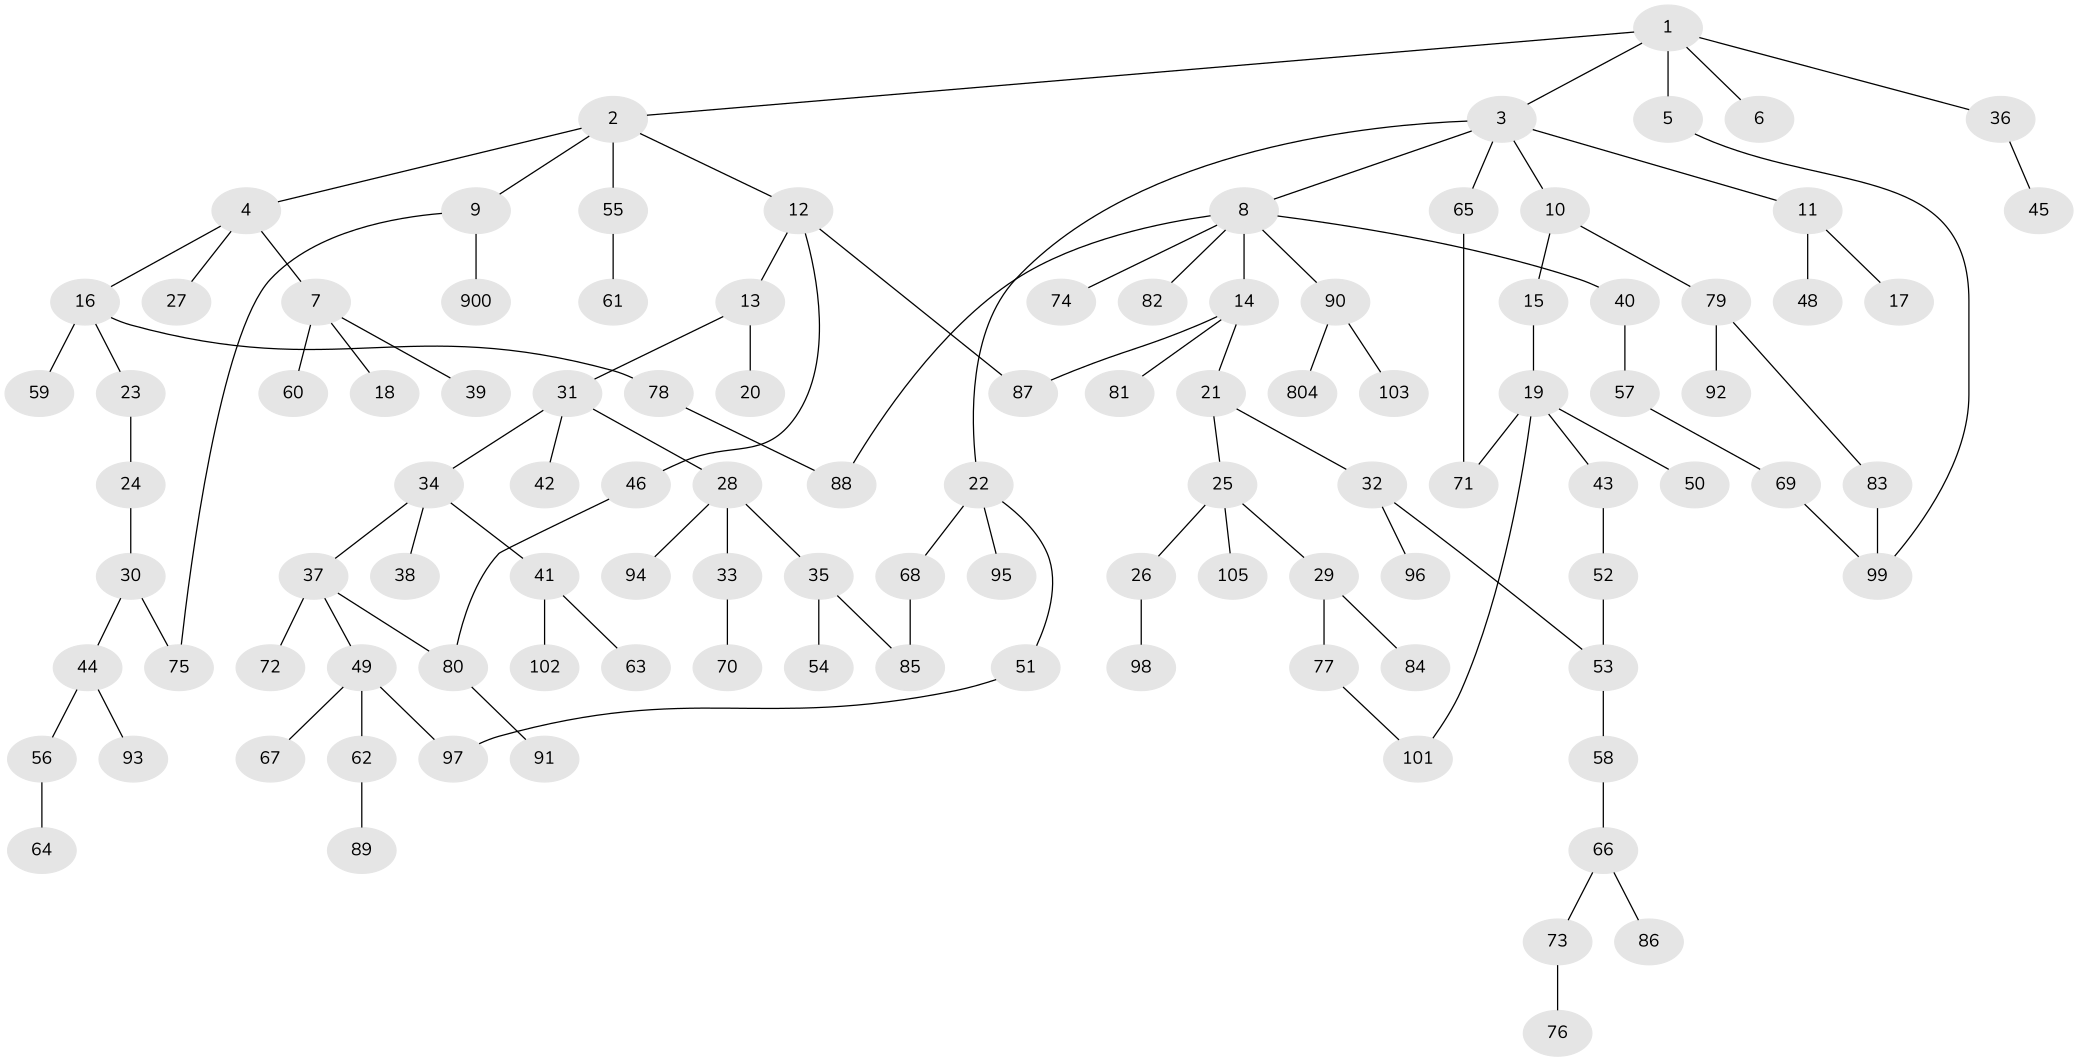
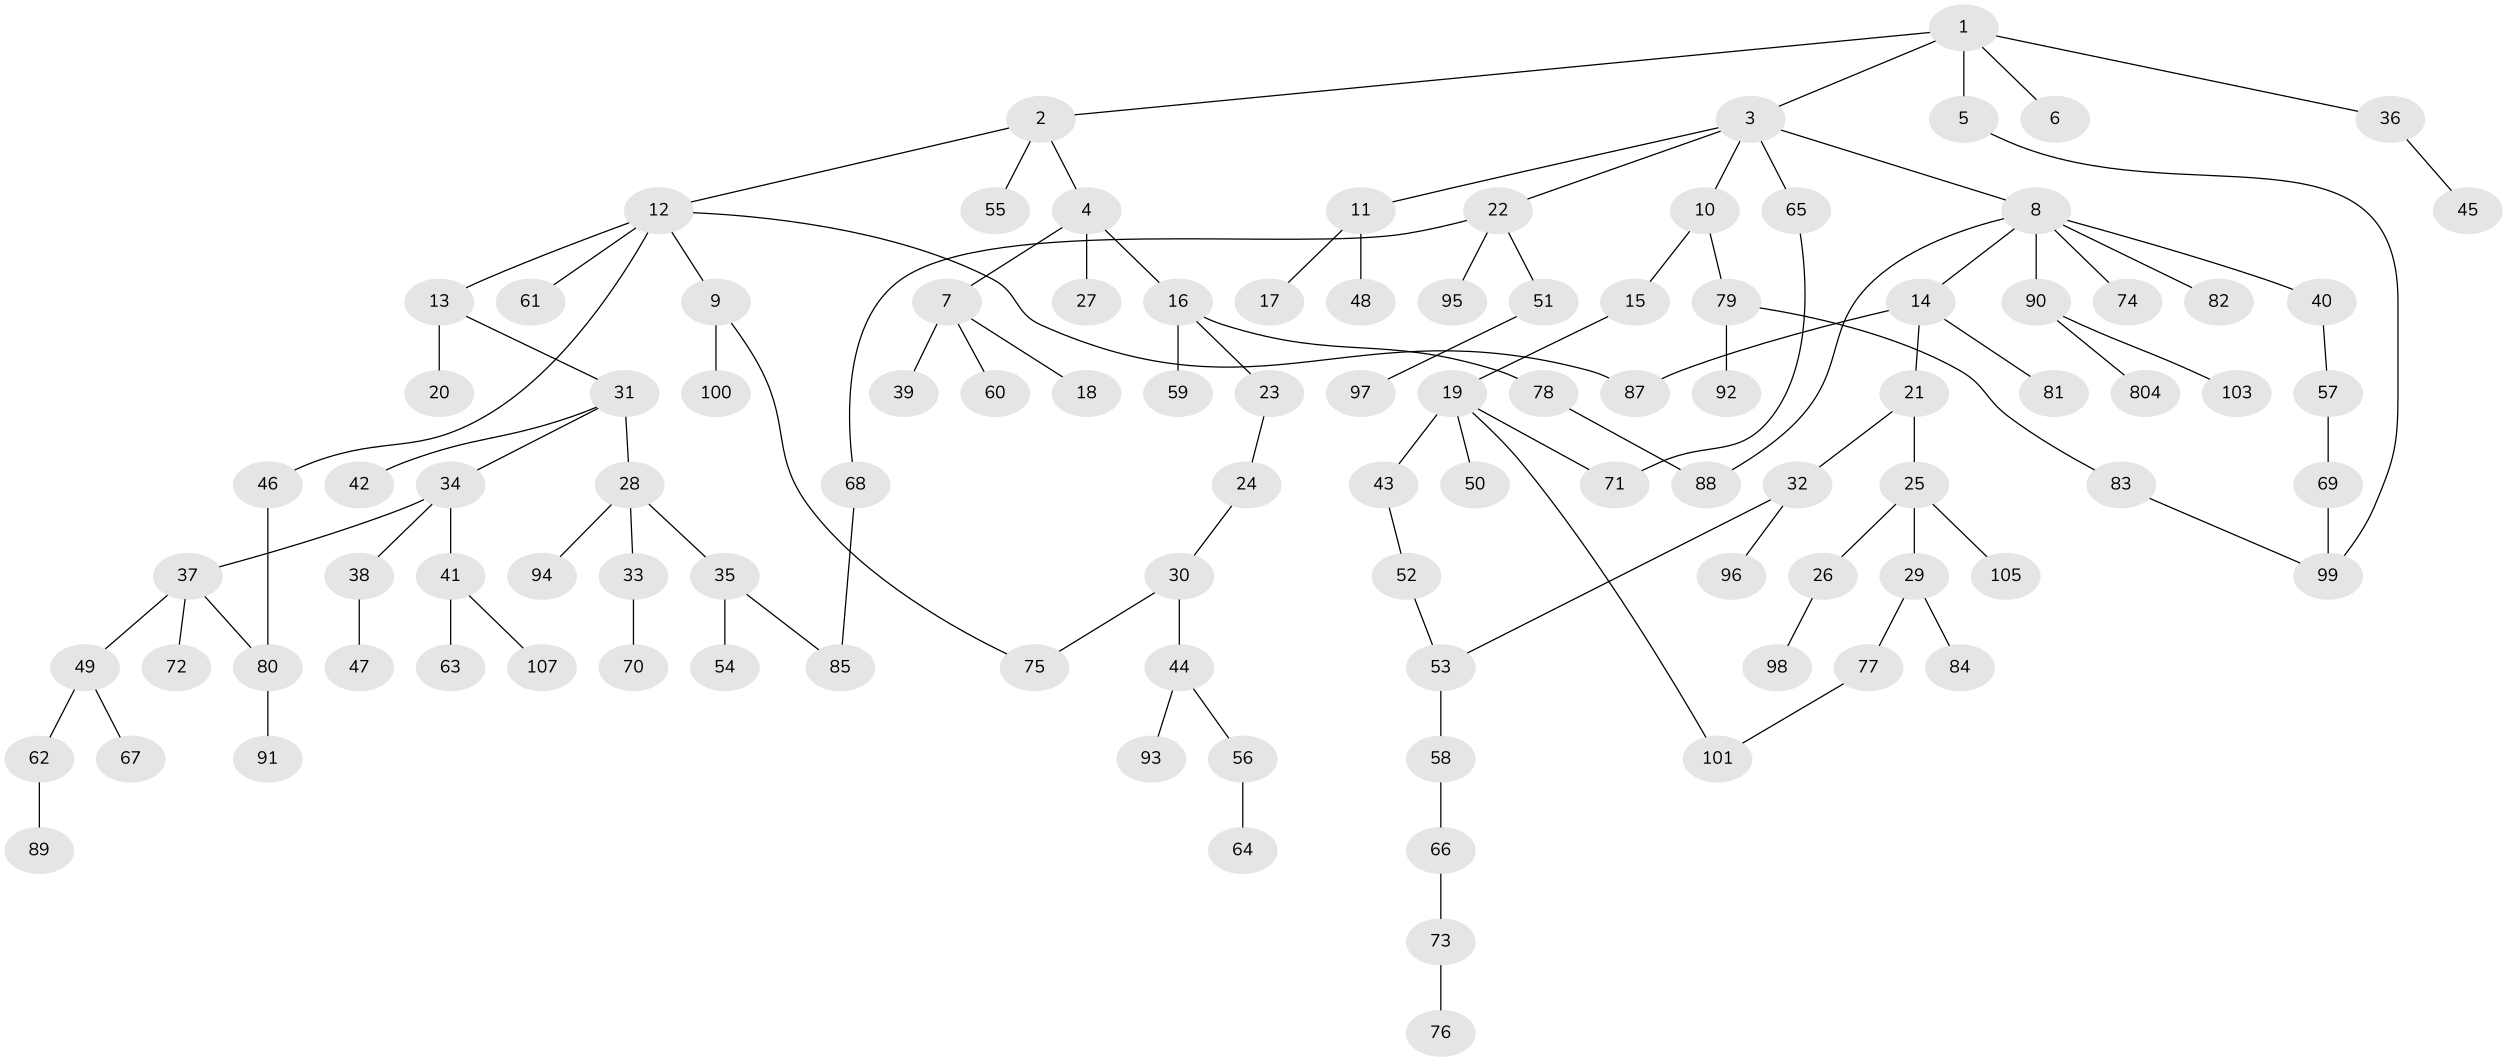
edge "2" -- "9": now "12" -- "9"
edge "55" -- "61": now "12" -- "61"
node "900": label "900" -> "100"
node "47": added
node "102": label "102" -> "107"
edge "49" -- "97": removed
node "86": removed
